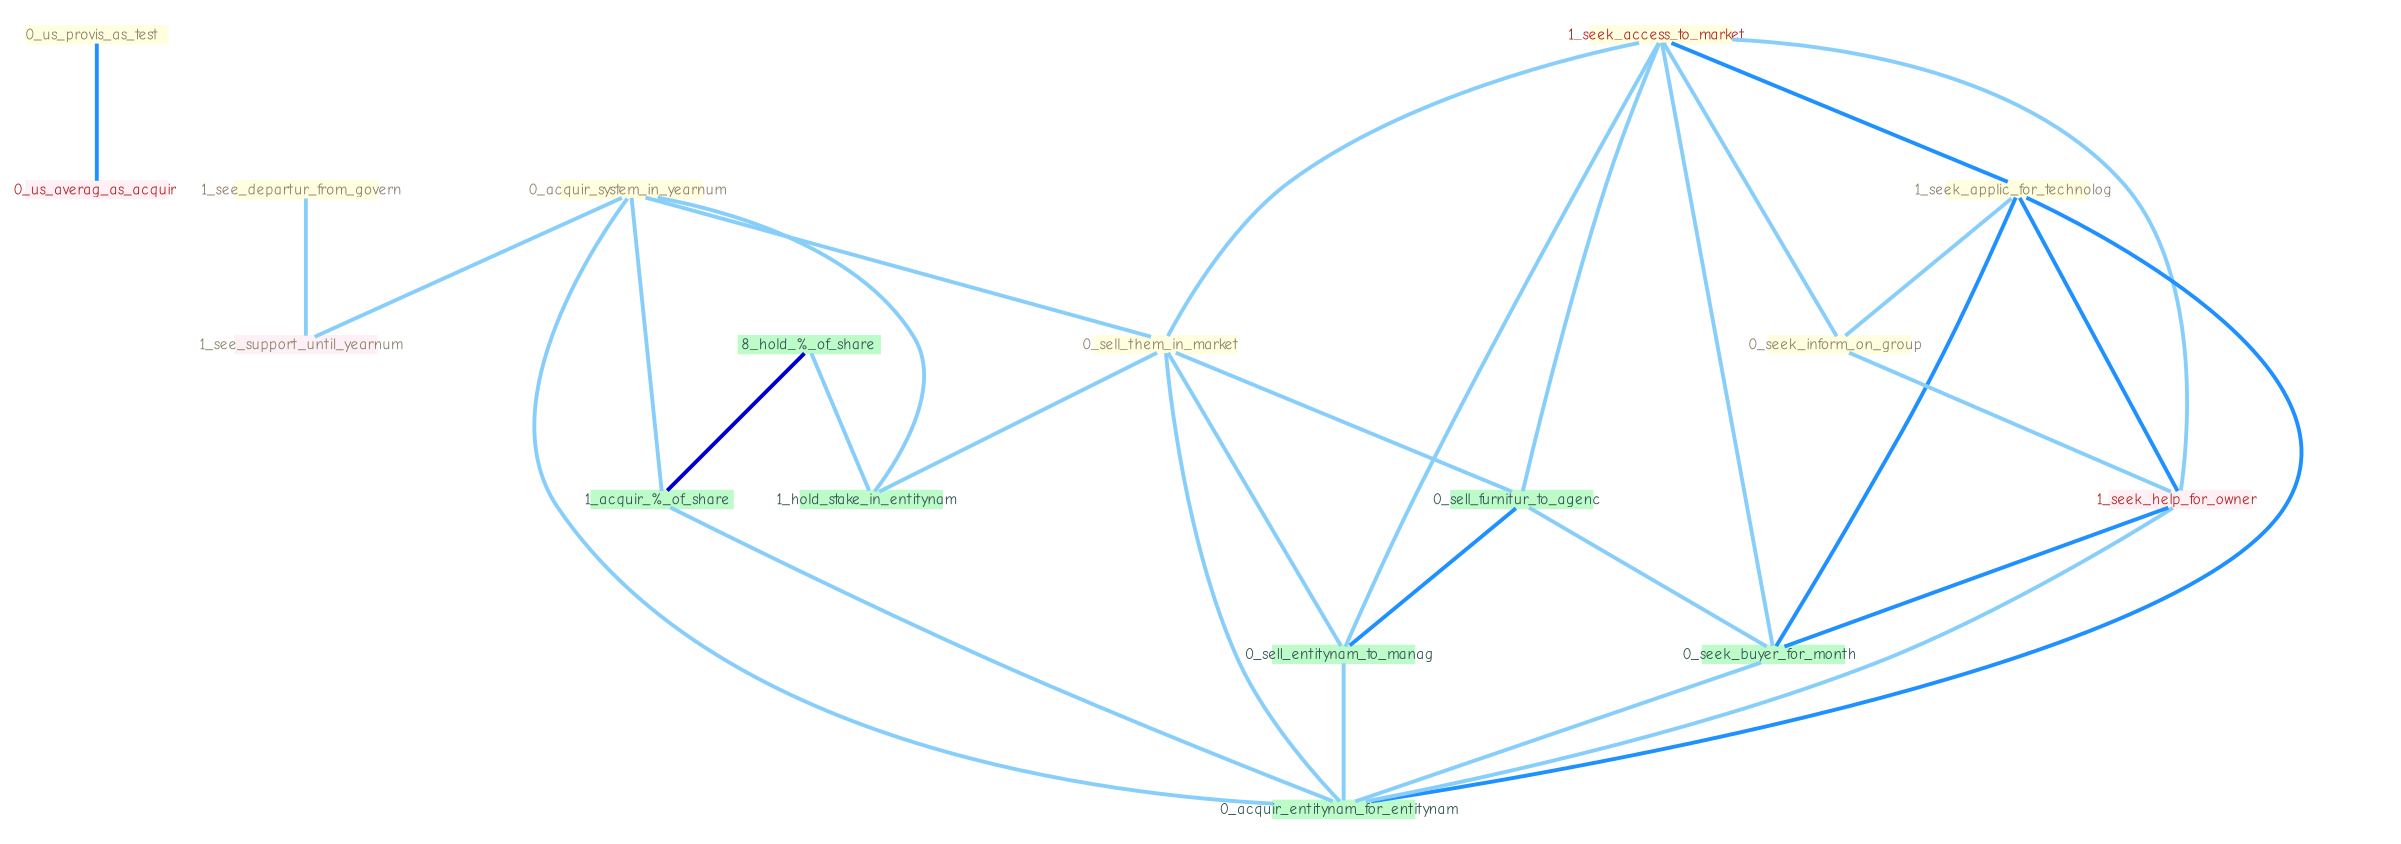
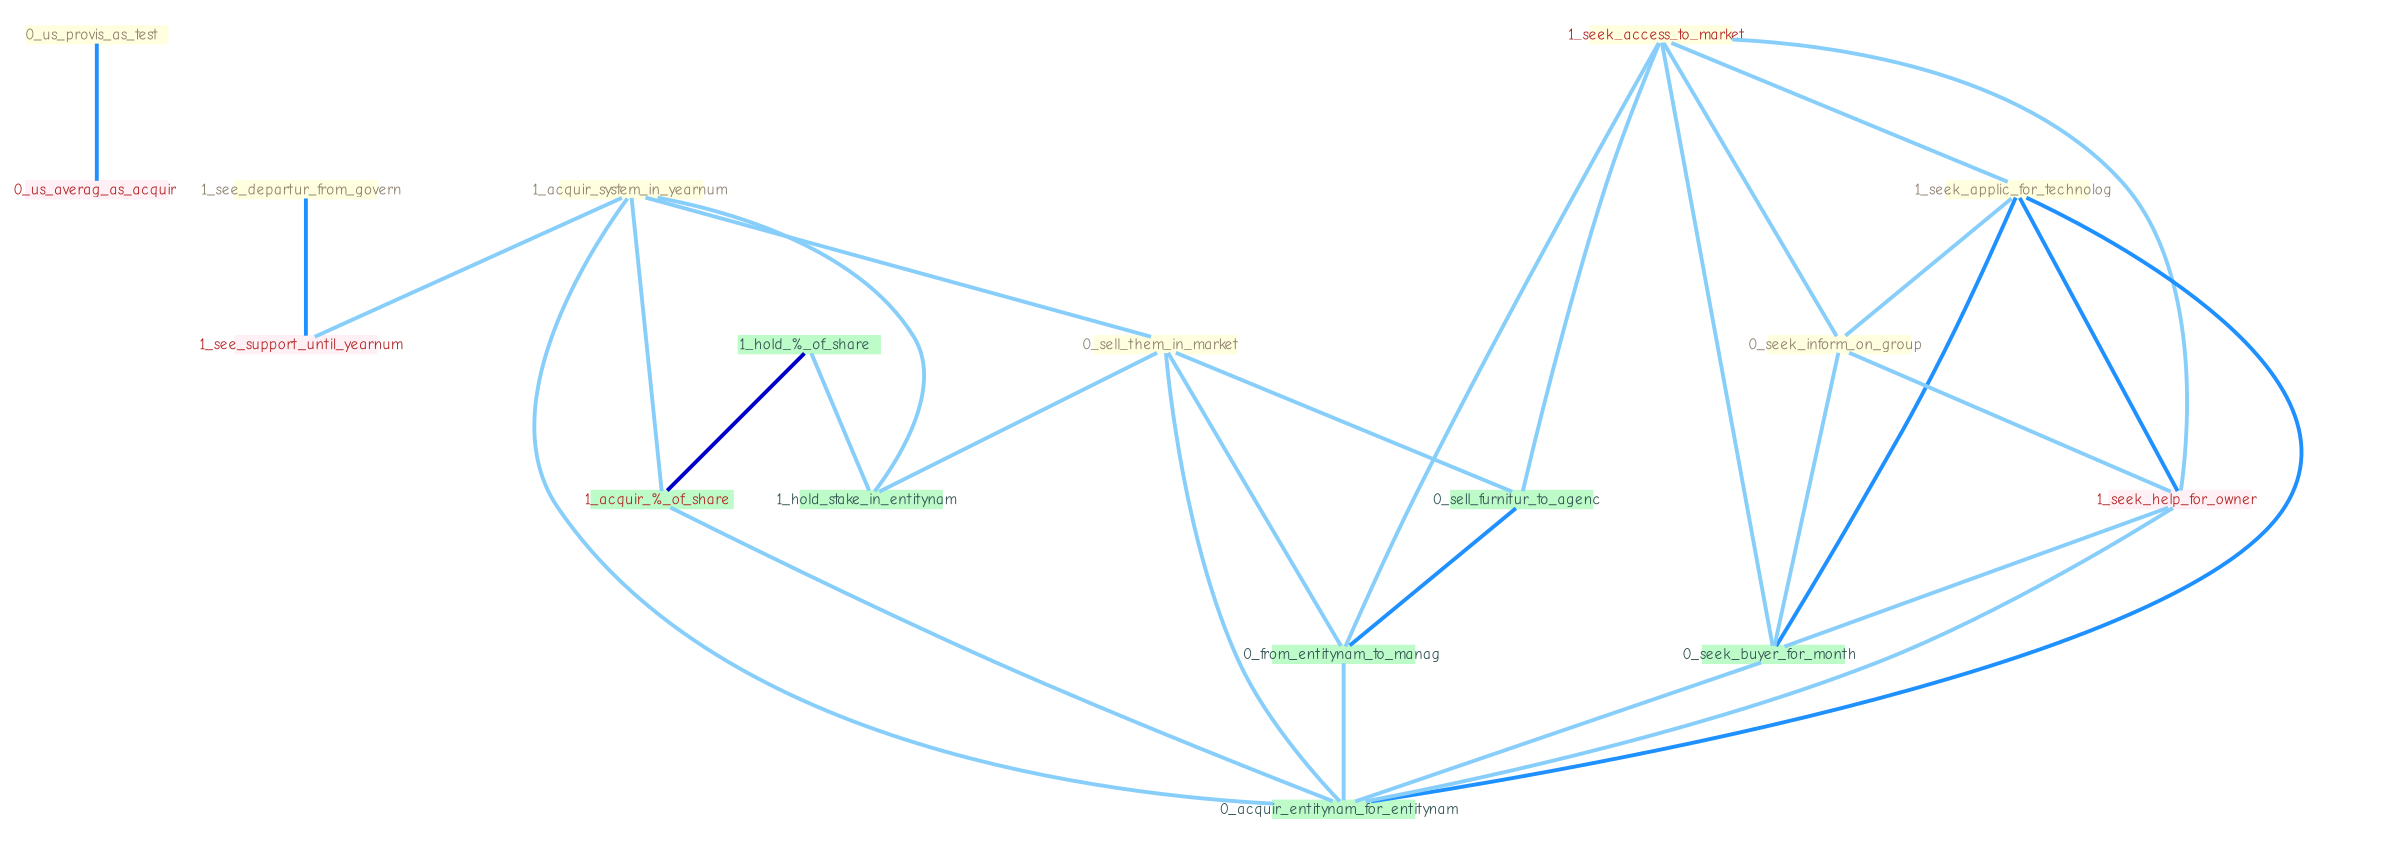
edge "1_seek_access_to_market" -- "1_seek_applic_for_technolog": color #1e90ff -> #87cefa
edge "1_seek_access_to_market" -- "0_sell_them_in_market": removed
node "0_acquir_system_in_yearnum": label "0_acquir_system_in_yearnum" -> "1_acquir_system_in_yearnum"
edge "1_see_departur_from_govern" -- "1_see_support_until_yearnum": color #87cefa -> #1e90ff
node "1_see_support_until_yearnum": fontcolor #8b7d6b -> #b22222
node "8_hold_%_of_share": label "8_hold_%_of_share" -> "1_hold_%_of_share"
node "1_acquir_%_of_share": fontcolor #2f4f4f -> #b22222
edge "0_sell_furnitur_to_agenc" -- "0_seek_buyer_for_month": now "0_seek_inform_on_group" -- "0_seek_buyer_for_month"
edge "1_seek_help_for_owner" -- "0_seek_buyer_for_month": color #1e90ff -> #87cefa
node "0_sell_entitynam_to_manag": label "0_sell_entitynam_to_manag" -> "0_from_entitynam_to_manag"
